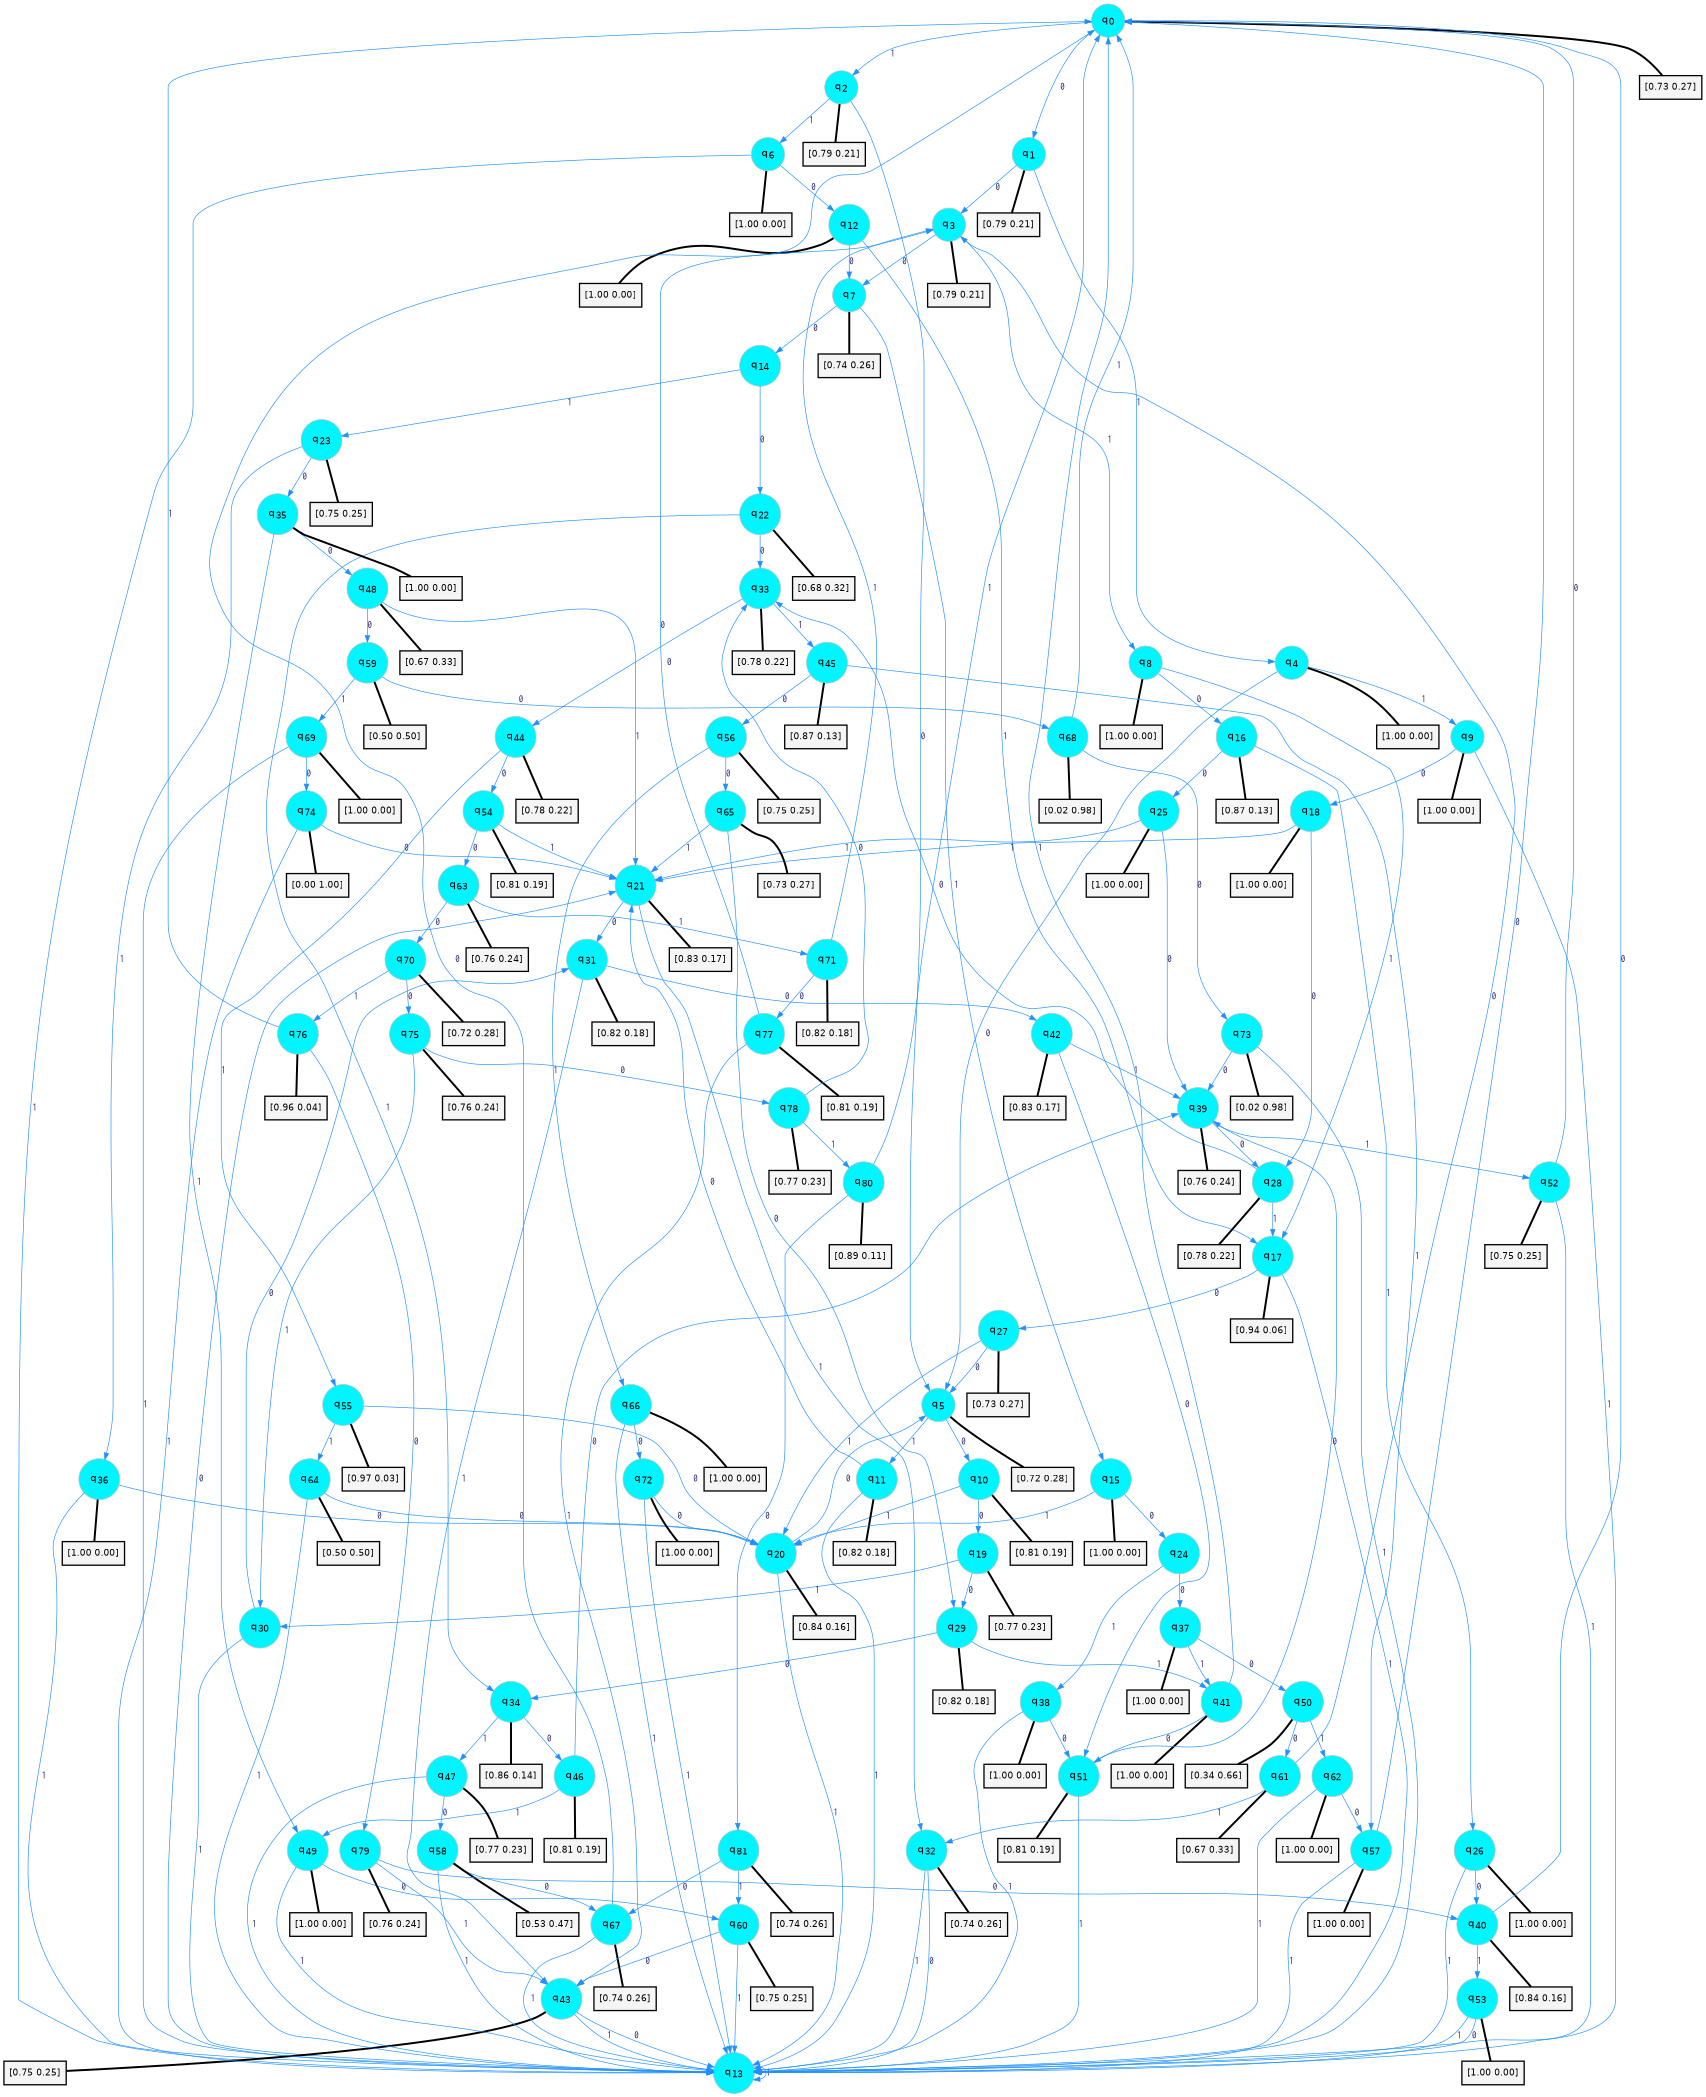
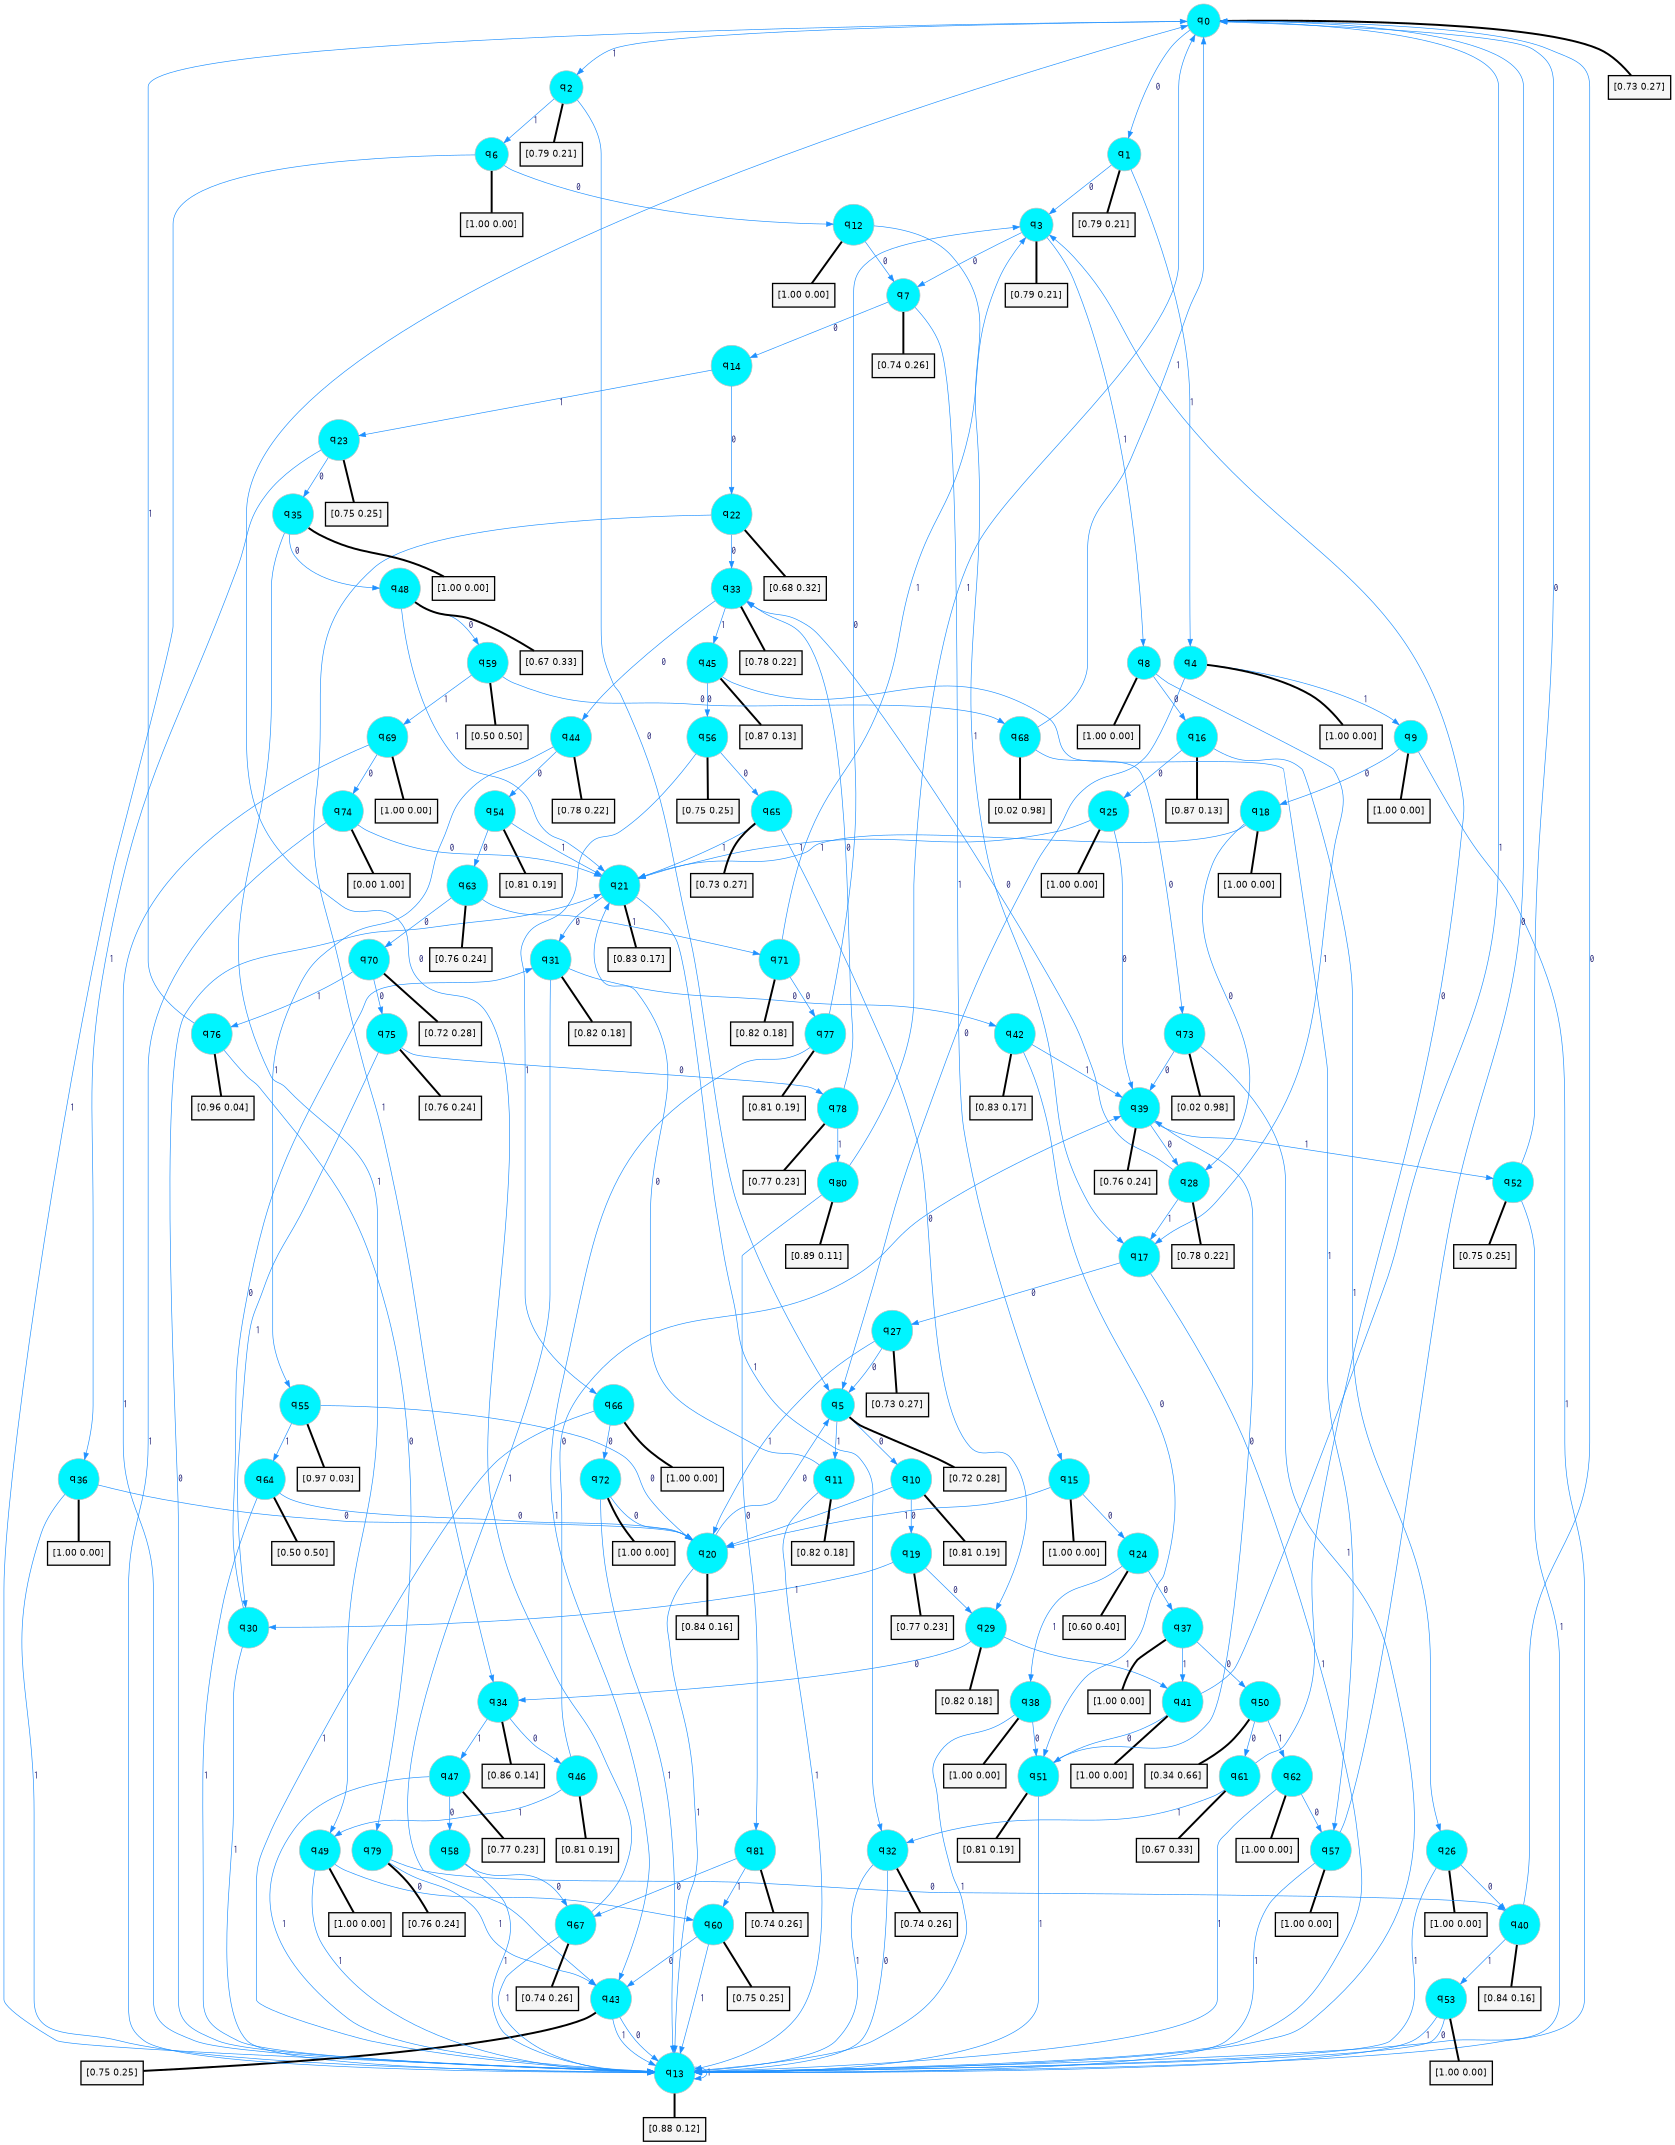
node "[0.94 0.06]": removed
node "[0.60 0.40]": added
node "[0.53 0.47]": removed
node "[0.88 0.12]": added
